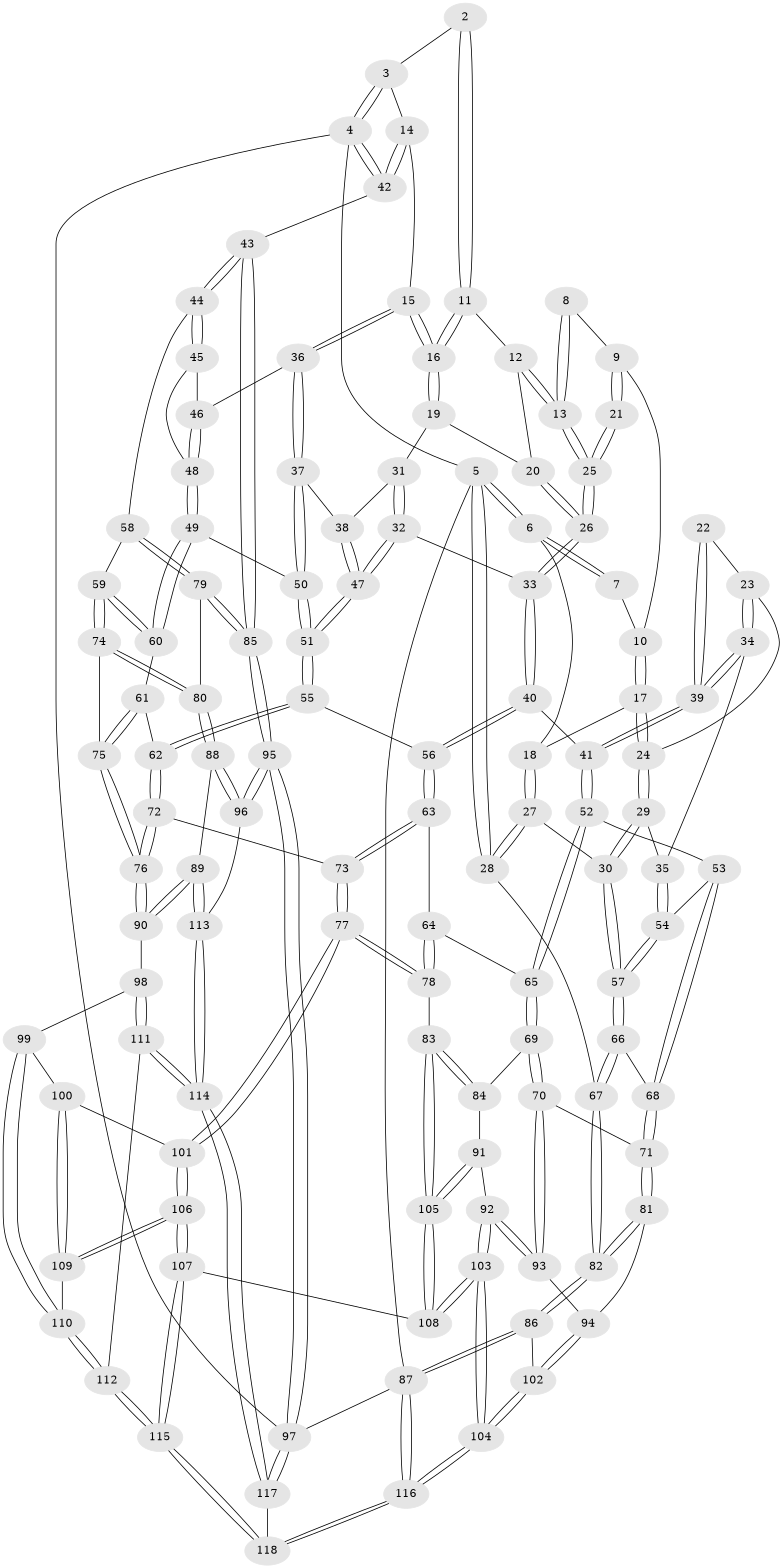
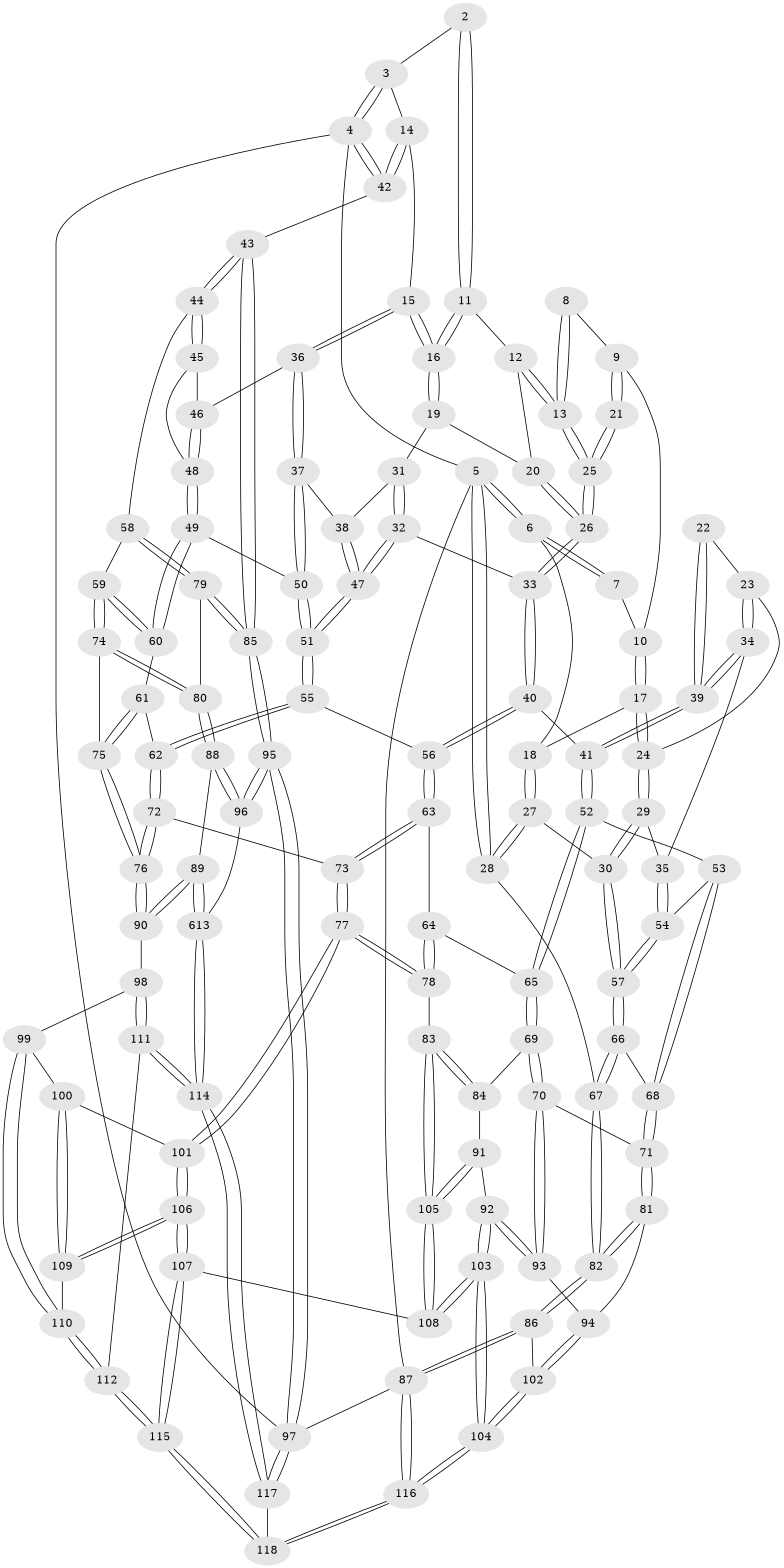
node "113": label "113" -> "613"
